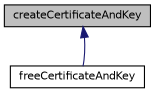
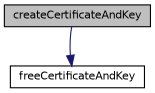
edge "freeCertificateAndKey" -> "createCertificateAndKey": reversed
